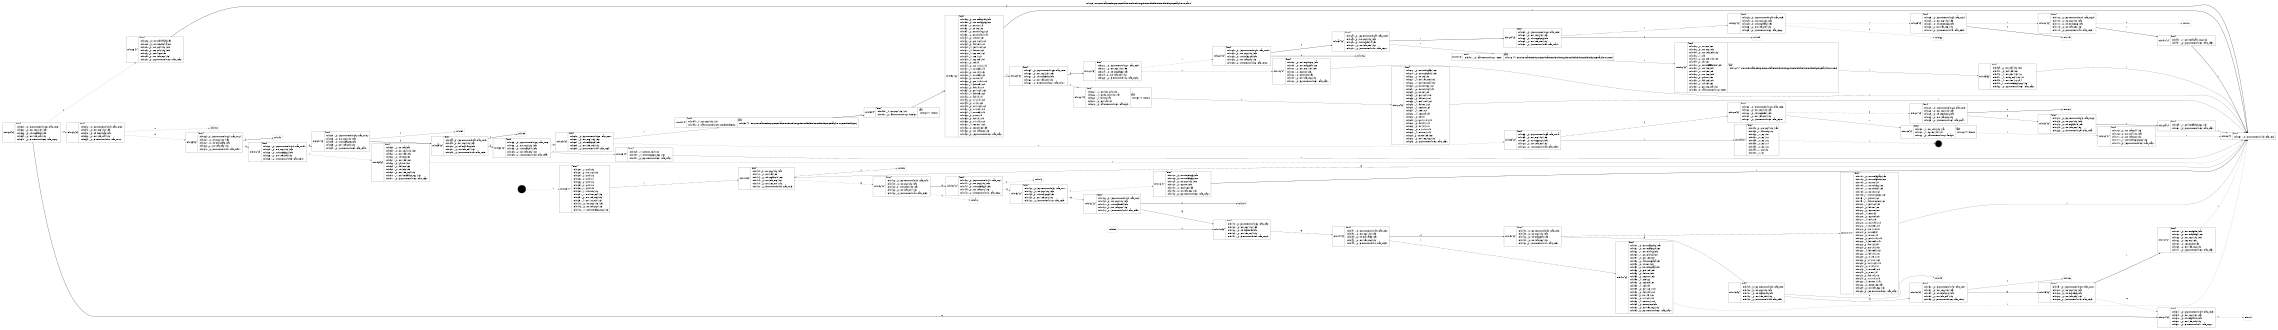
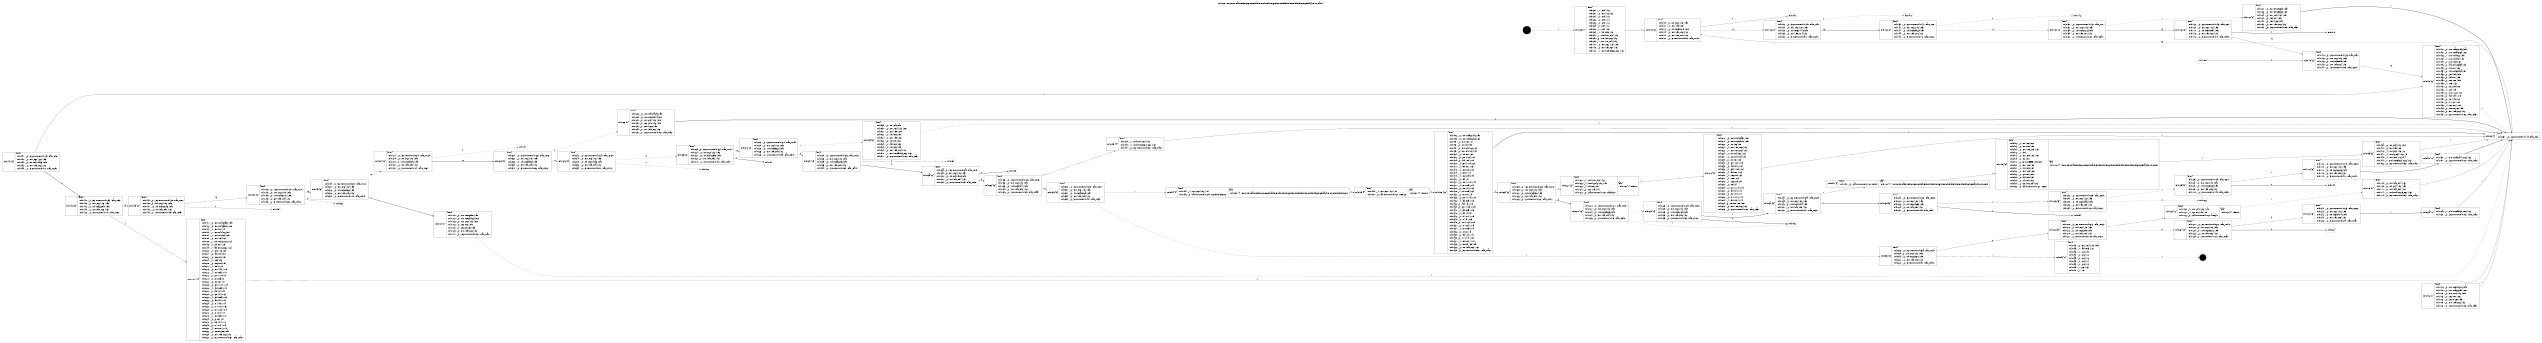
node "0x401721": removed
edge "0x401672 [25]" -> "0x4017b6 [27]": now "0x401672 [25]" -> "0x401bc6"
edge "0x40147e [25]" -> "0x401497 [25]": now "0x40147e [25]" -> "0x40197c [88]"
edge "0x40152d [25]" -> "0x401514 [25]": reversed
